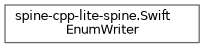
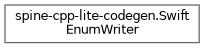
node "spine-cpp-lite-spine.Swift EnumWriter": label "spine-cpp-lite-spine.Swift EnumWriter" -> "spine-cpp-lite-codegen.Swift EnumWriter"
